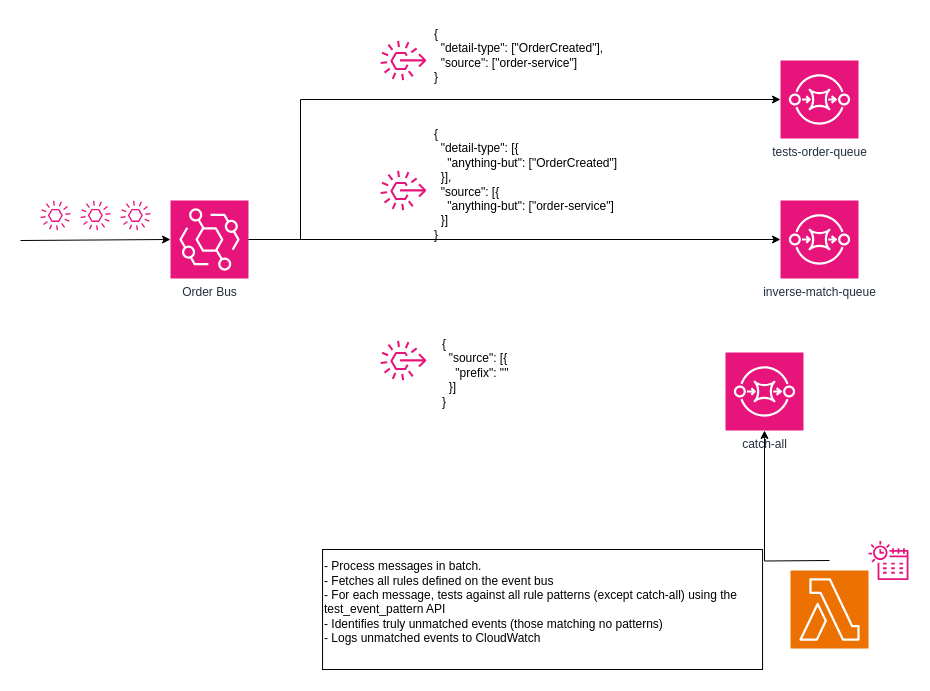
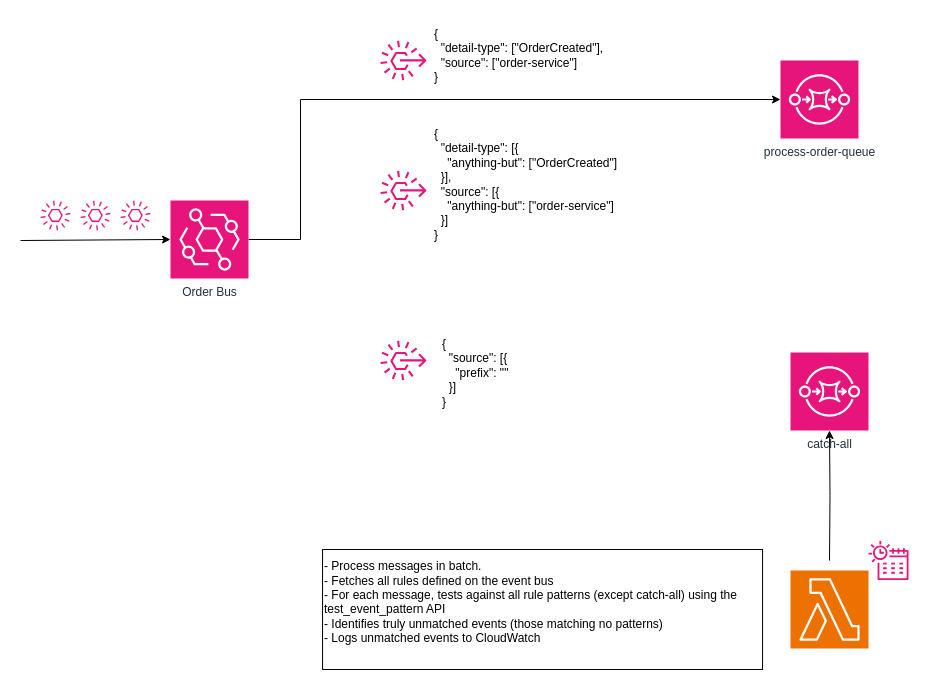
node "tests-order-queue": label "tests-order-queue" -> "process-order-queue"
edge "Order Bus" -> "inverse-match-queue": removed
node "inverse-match-queue": removed
node "catch-all": moved (765, 392) -> (830, 392)
